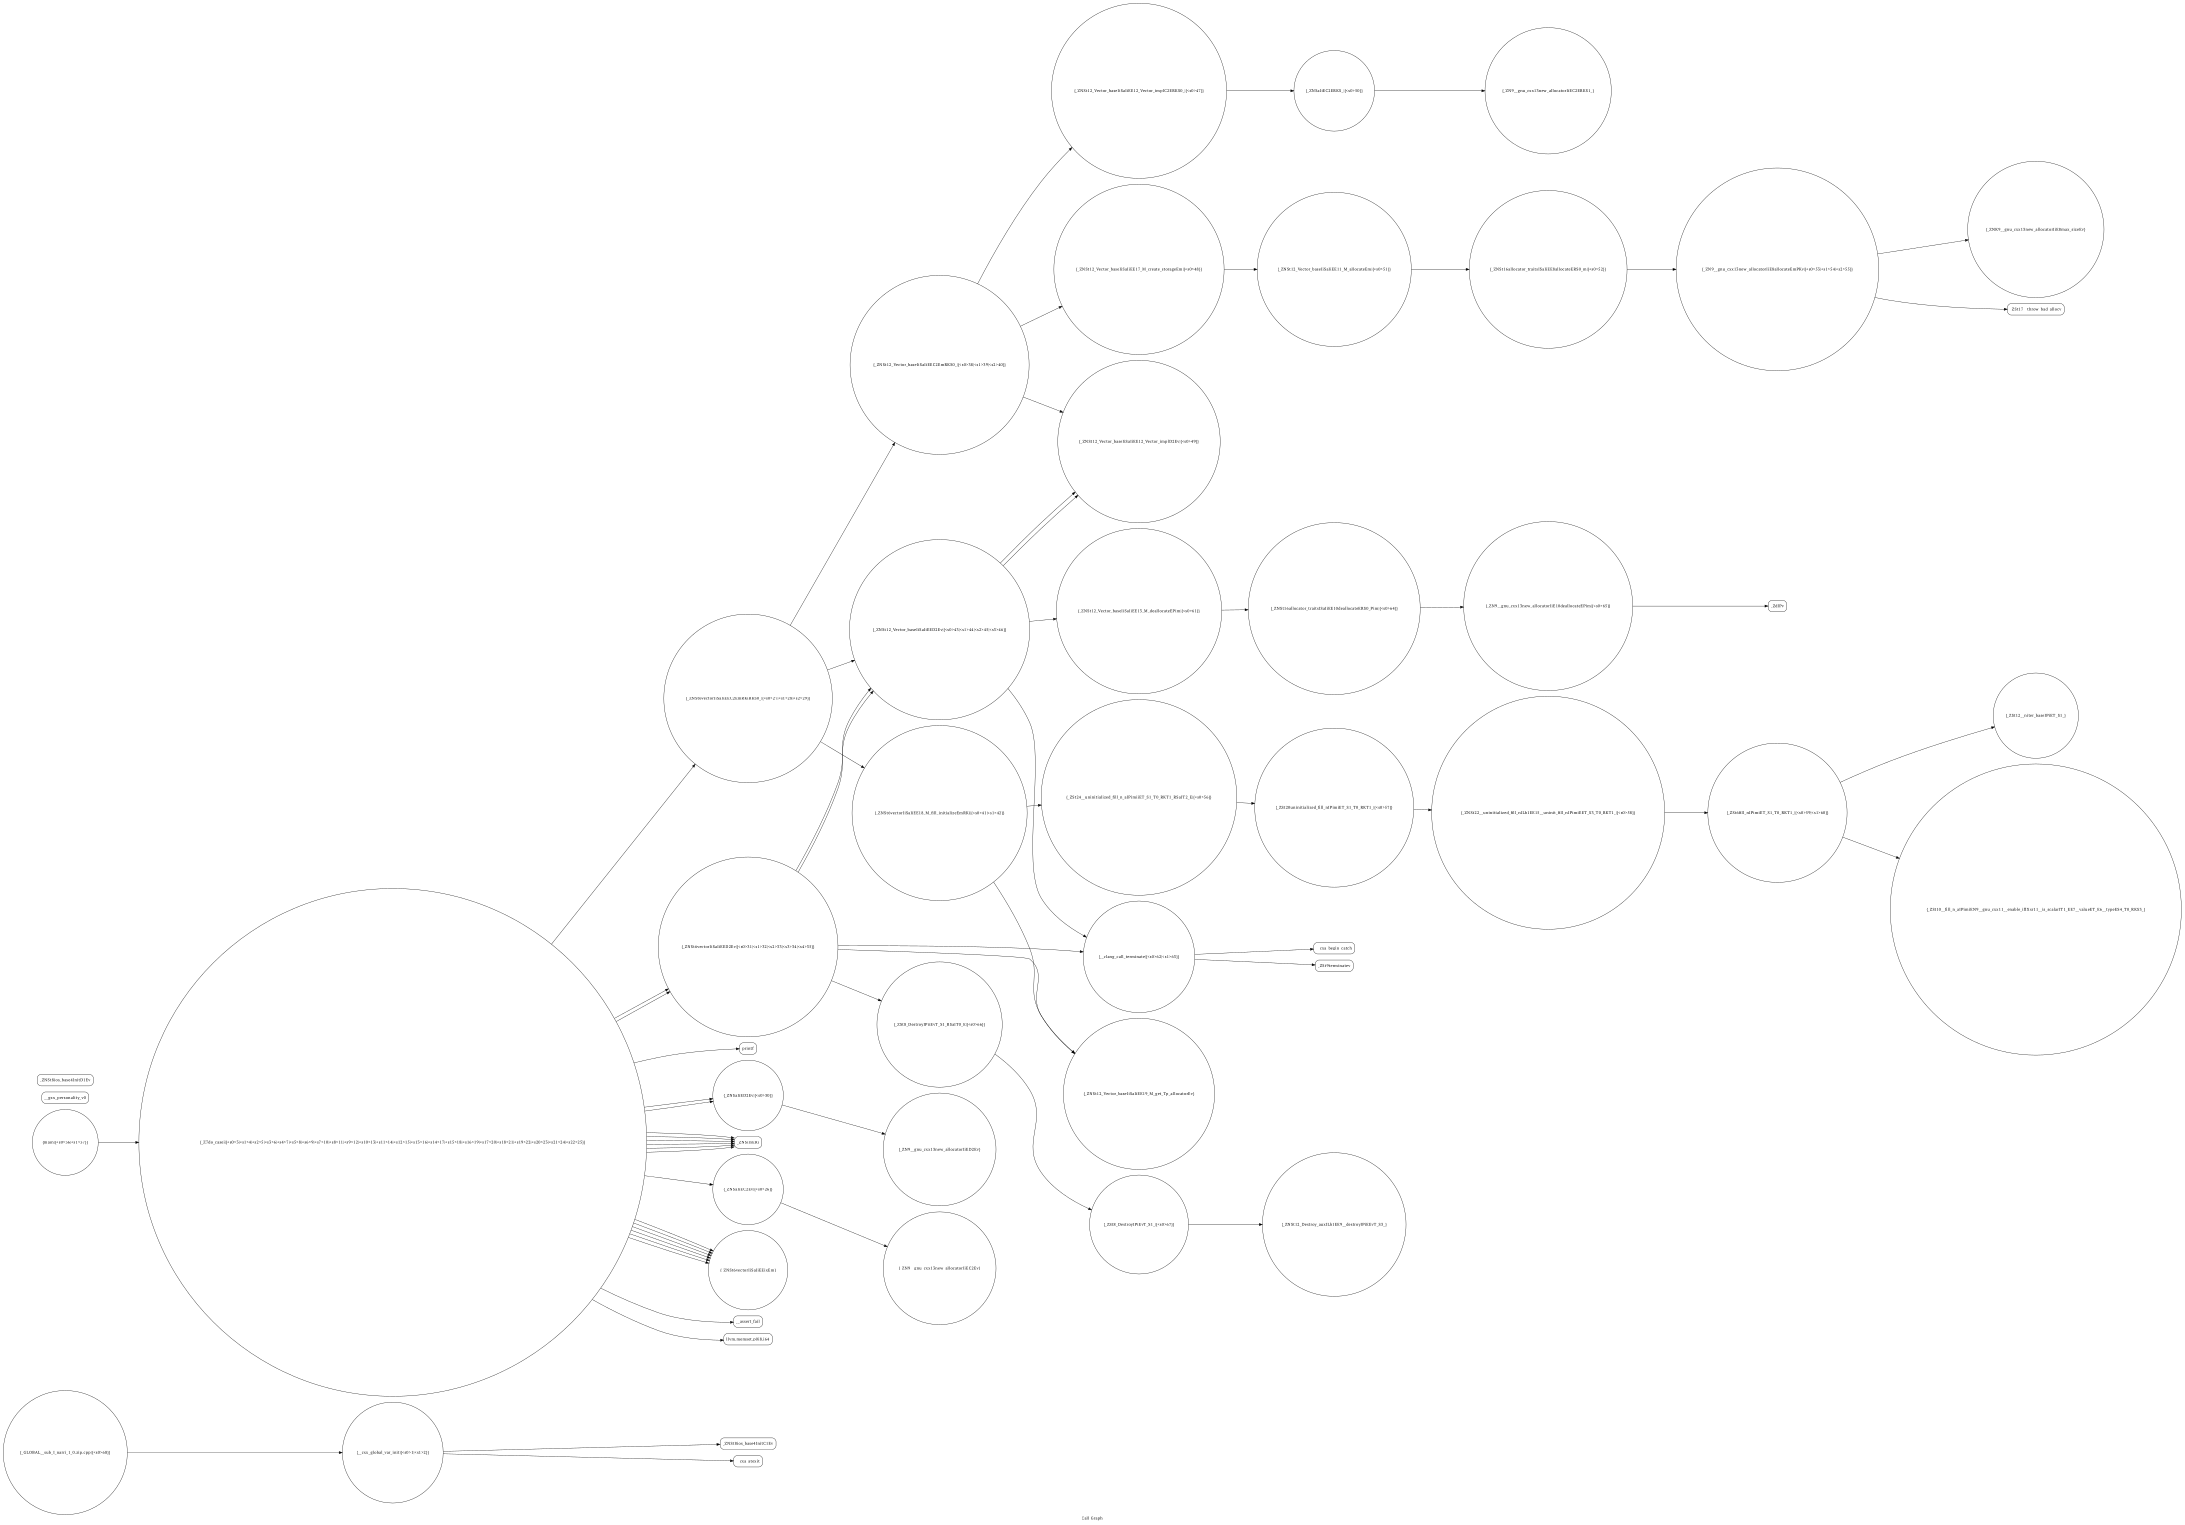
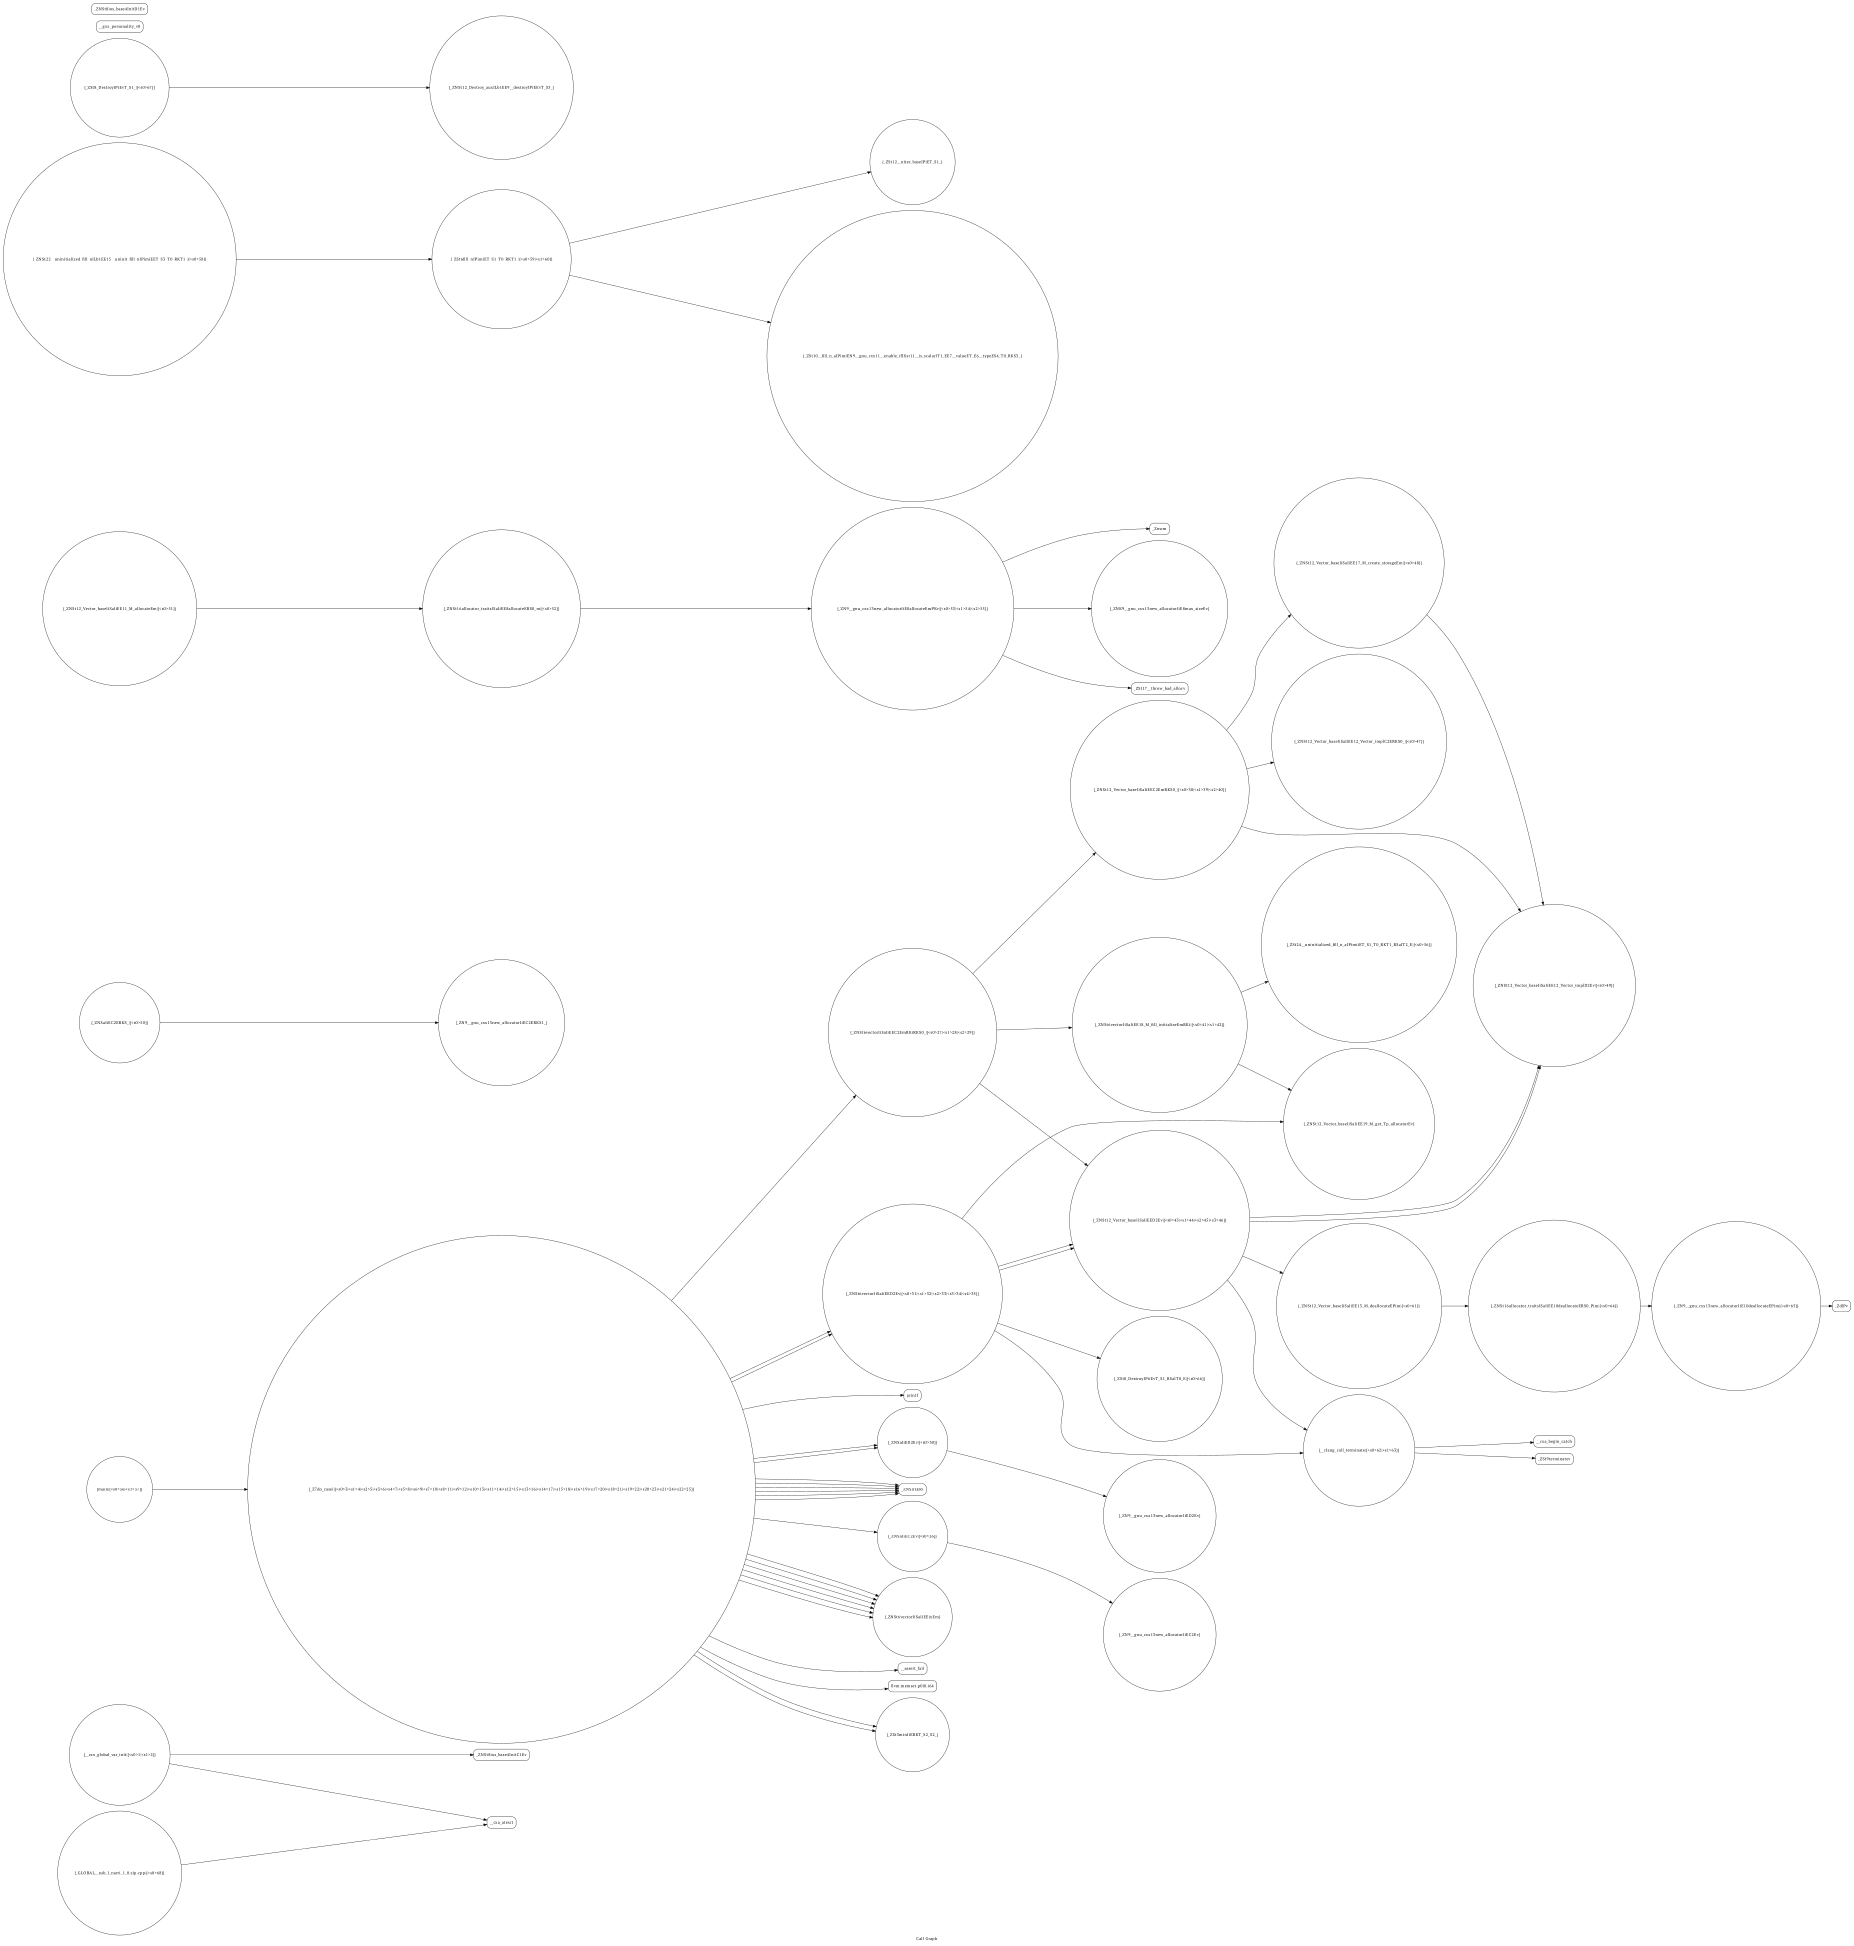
edge "{_ZNSt12_Vector_baseIiSaIiEE12_Vector_implC2ERKS0_|{<s0>47}}" -> "{_ZNSaIiEC2ERKS_|{<s0>50}}": removed
edge "{_ZNSt12_Vector_baseIiSaIiEE17_M_create_storageEm|{<s0>48}}" -> "{_ZNSt12_Vector_baseIiSaIiEE11_M_allocateEm|{<s0>51}}": now "{_ZNSt12_Vector_baseIiSaIiEE17_M_create_storageEm|{<s0>48}}" -> "{_ZNSt12_Vector_baseIiSaIiEE12_Vector_implD2Ev|{<s0>49}}"
node "_Znwm": added
node "{_ZSt20uninitialized_fill_nIPimiET_S1_T0_RKT1_|{<s0>57}}": removed
edge "{_ZSt8_DestroyIPiiEvT_S1_RSaIT0_E|{<s0>66}}" -> "{_ZSt8_DestroyIPiEvT_S1_|{<s0>67}}": removed
edge "{_GLOBAL__sub_I_narri_1_0.zip.cpp|{<s0>68}}" -> "{__cxx_global_var_init|{<s0>1|<s1>2}}": now "{_GLOBAL__sub_I_narri_1_0.zip.cpp|{<s0>68}}" -> "__cxa_atexit"
node "{_ZSt3minIiERKT_S2_S2_}": added
